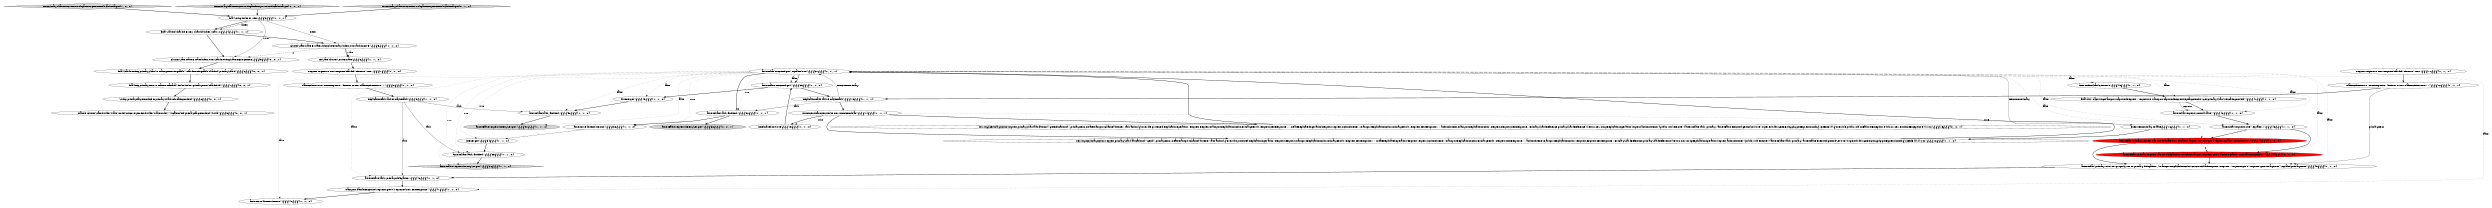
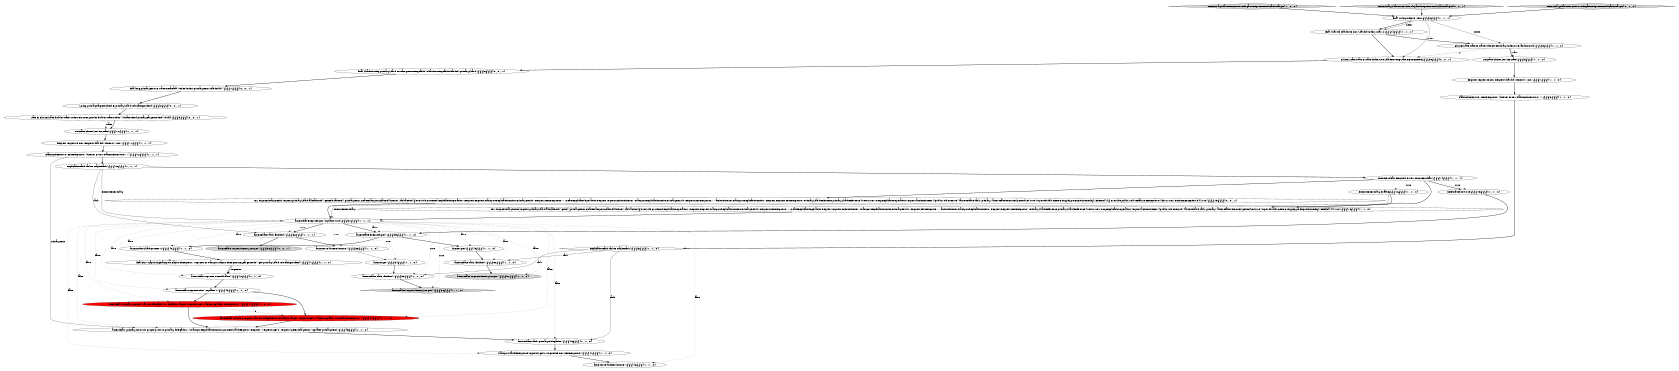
edge "assertFalse(executed.get())@@@39@@@['1', '1', '0']" -> "ReplicationTask task = maybeTask()@@@13@@@['1', '1', '1']": now "assertFalse(executed.get())@@@39@@@['1', '1', '0']" -> "assertIndexShardCounter(0)@@@40@@@['1', '1', '0']"
node "ReplicationTask task = maybeTask()@@@9@@@['1', '1', '0']": shape ellipse -> diamond
node "setState(clusterService,state)@@@10@@@['1', '1', '1']": added
